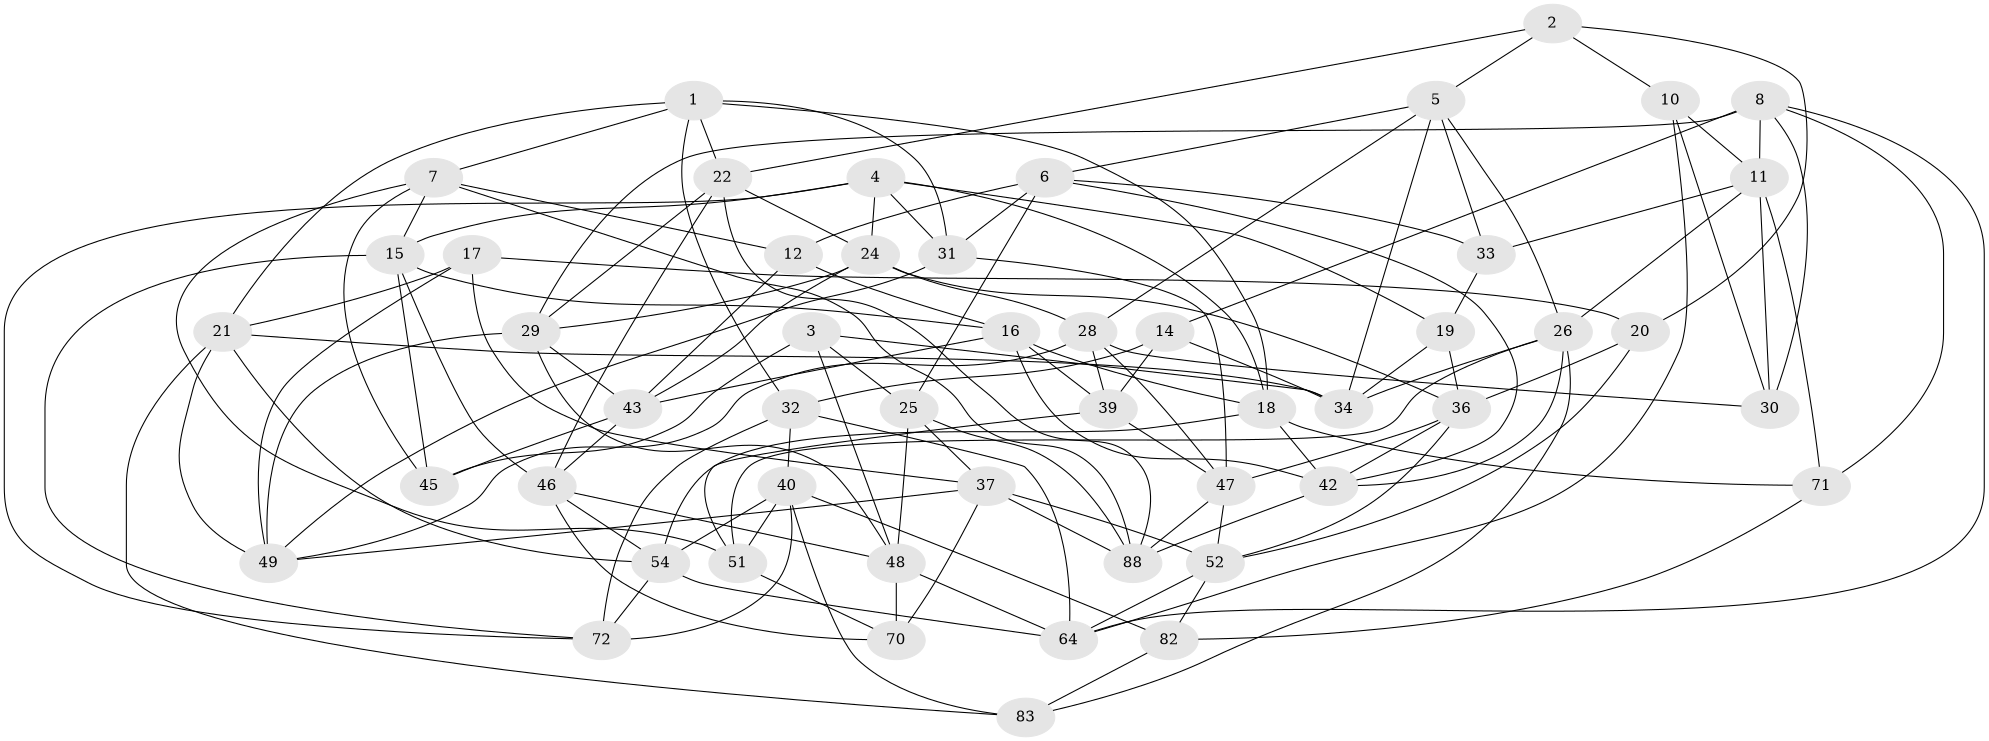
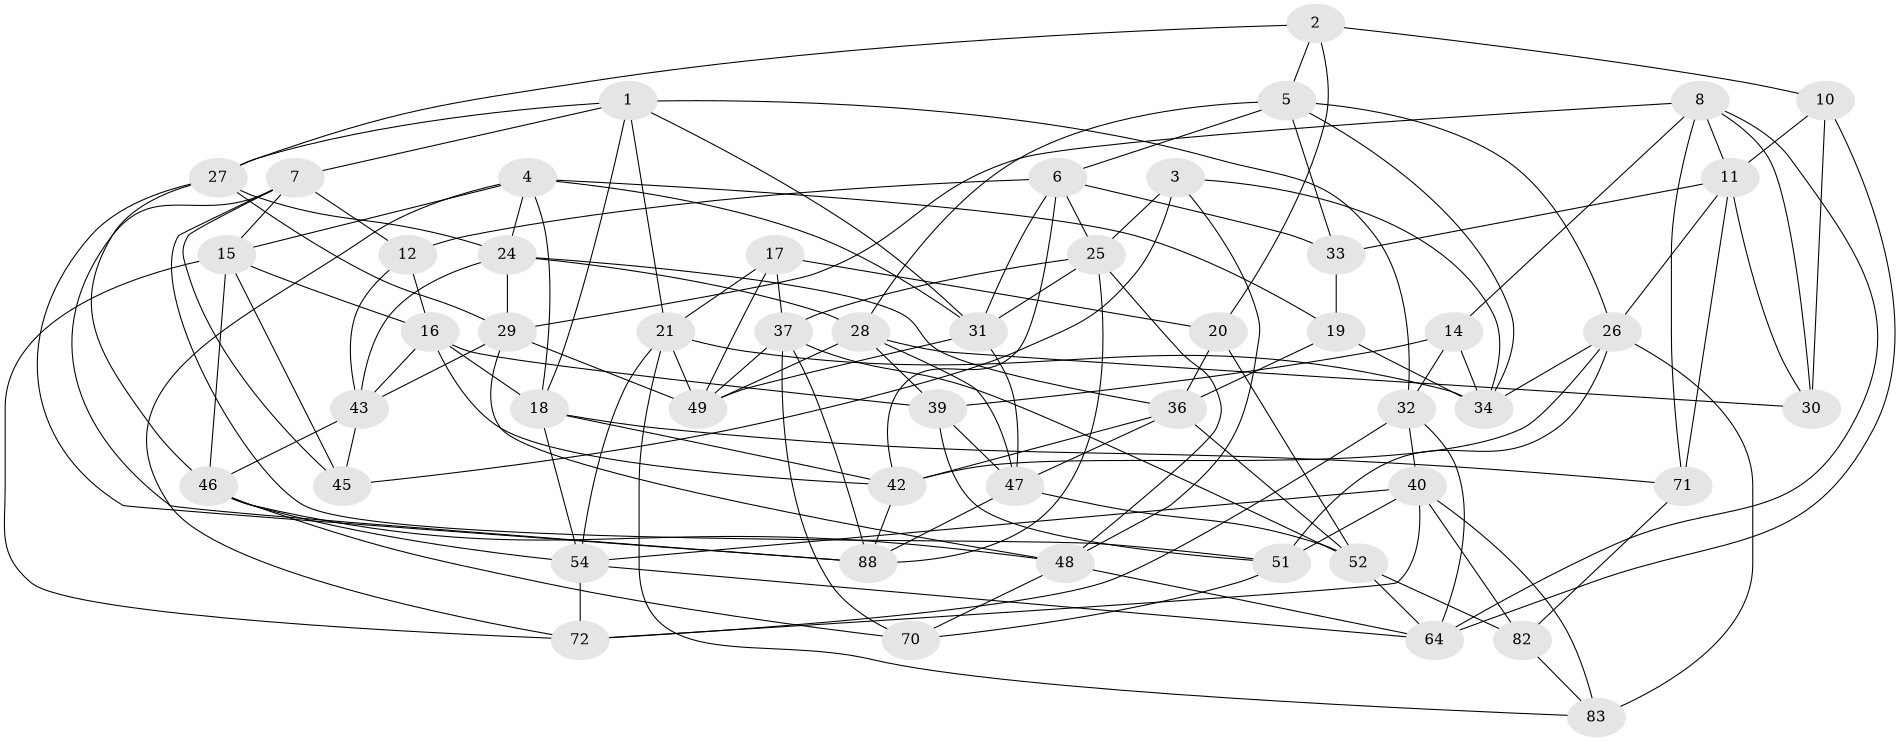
node "22": label "22" -> "27"
edge "25" -- "31": added
